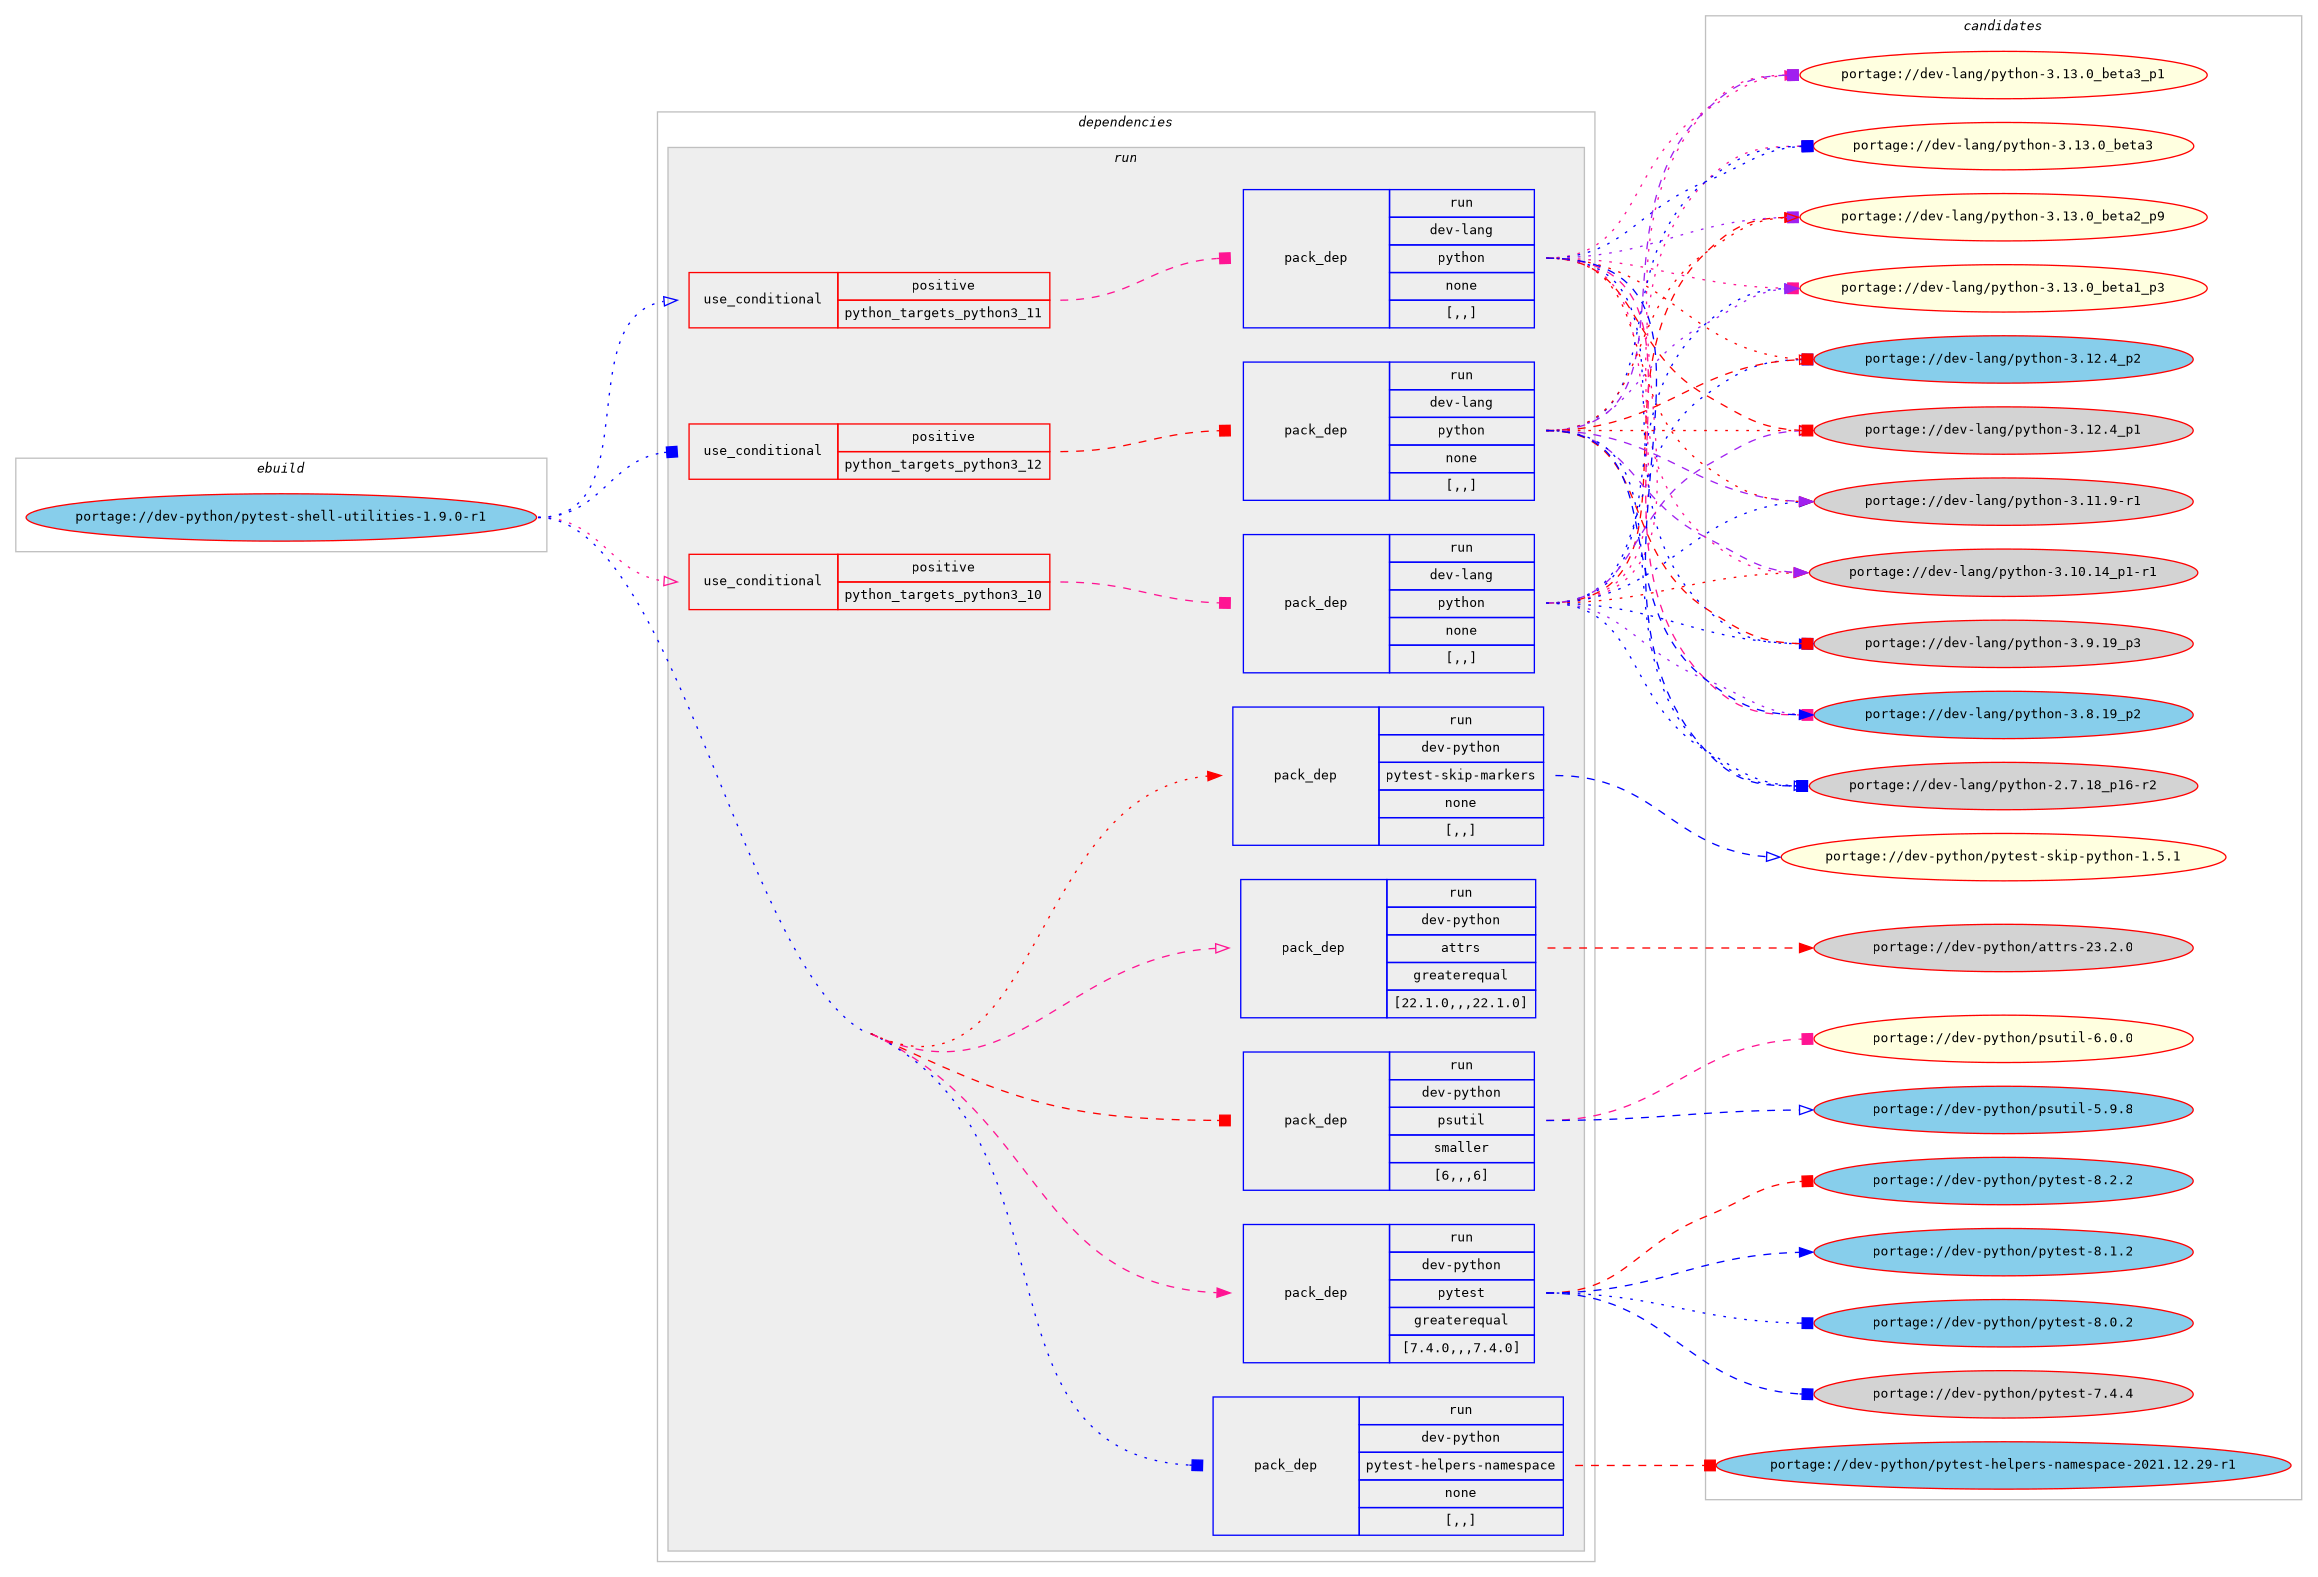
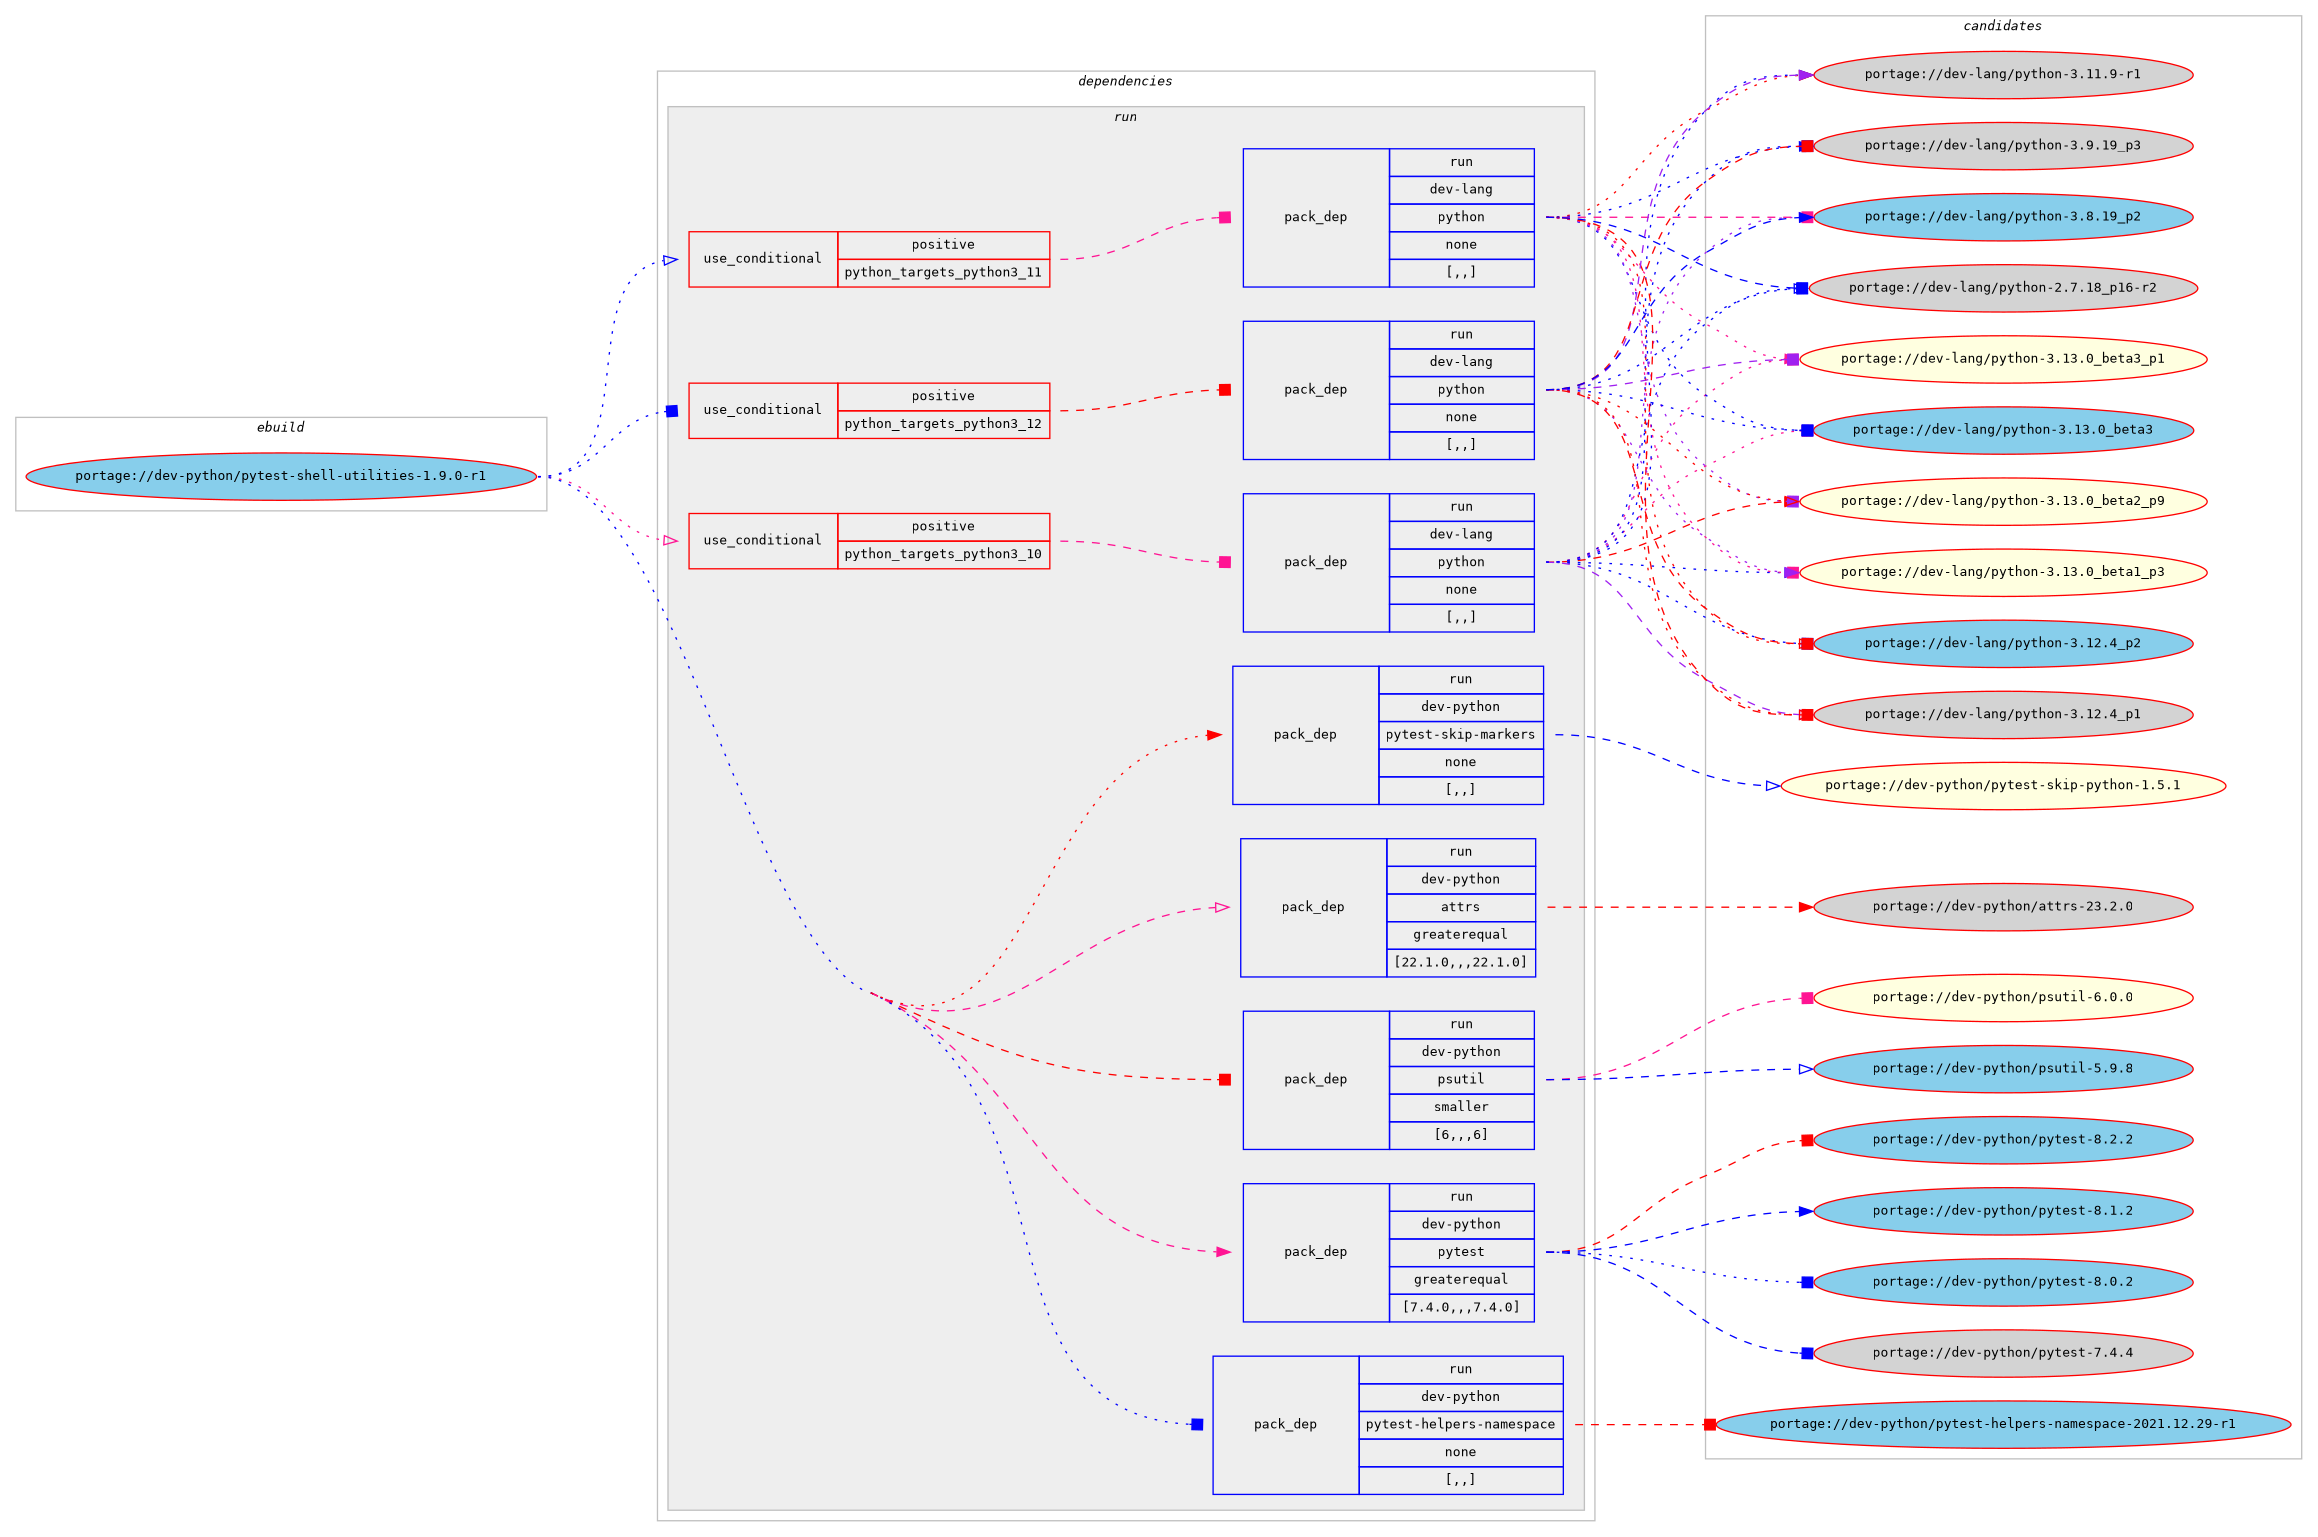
node "portage://dev-lang/python-3.13.0_beta3": fillcolor lightyellow -> skyblue
node "portage://dev-lang/python-3.10.14_p1-r1": removed
